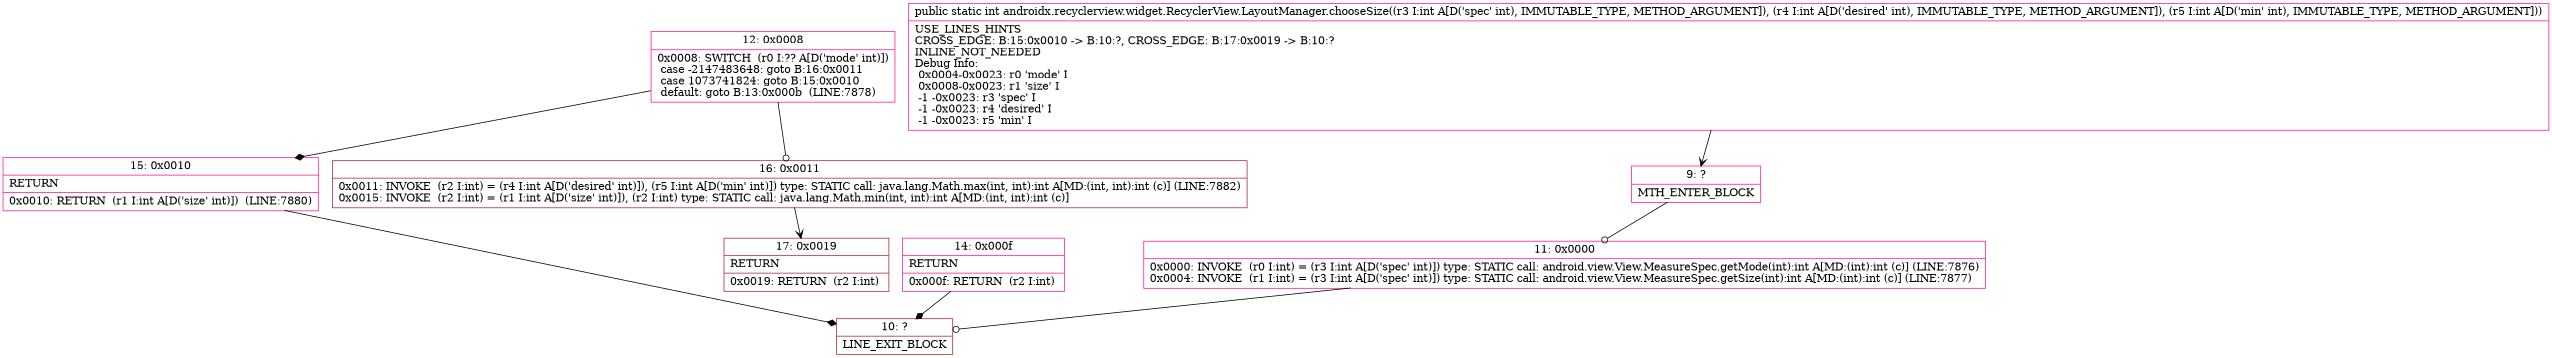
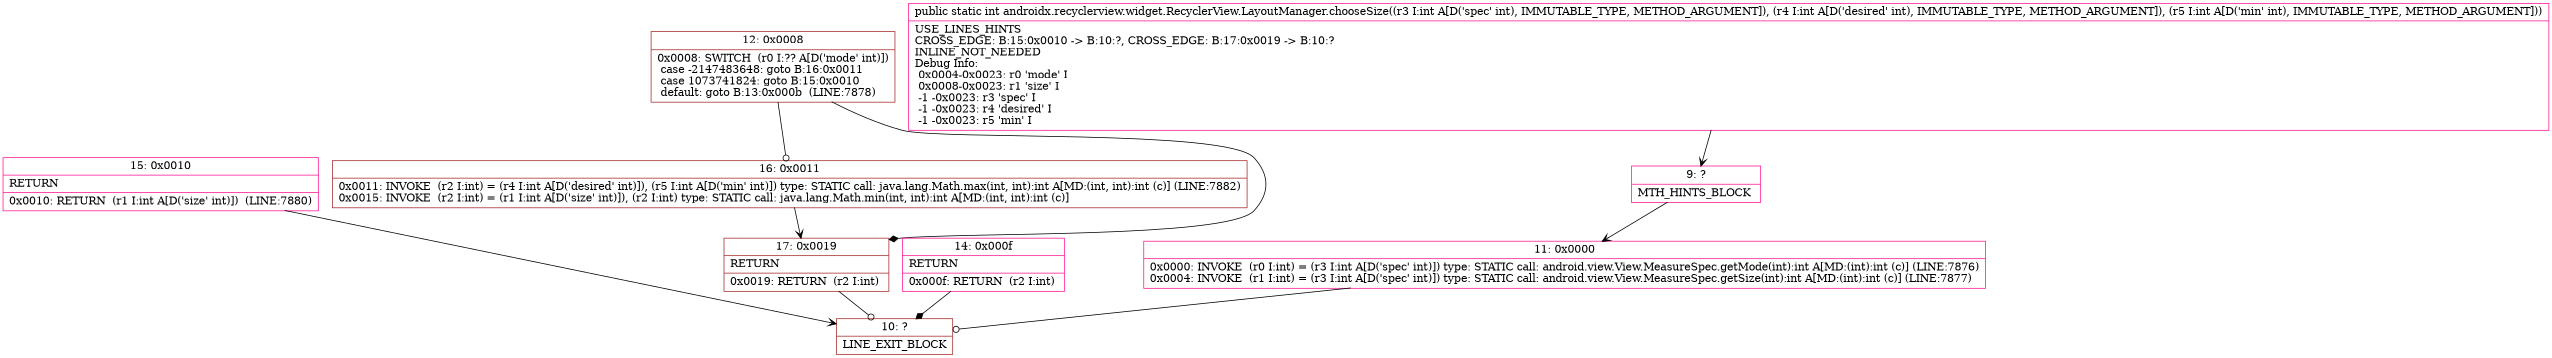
node "12: 0x0008": color deeppink -> brown
edge "12: 0x0008" -> "15: 0x0010": now "12: 0x0008" -> "17: 0x0019"
node "9: ?": text "MTH_ENTER_BLOCK" -> "MTH_HINTS_BLOCK"
edge "9: ?" -> "11: 0x0000": arrowhead odot -> vee
edge "15: 0x0010" -> "10: ?": arrowhead diamond -> vee
edge "17: 0x0019" -> "10: ?": added
